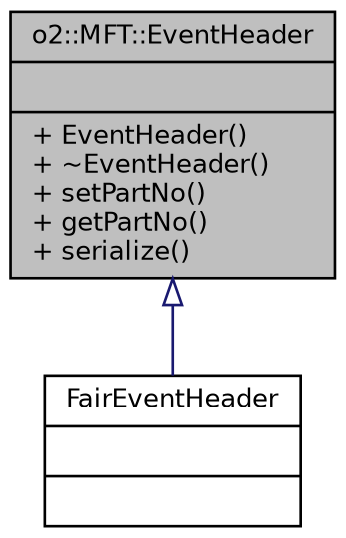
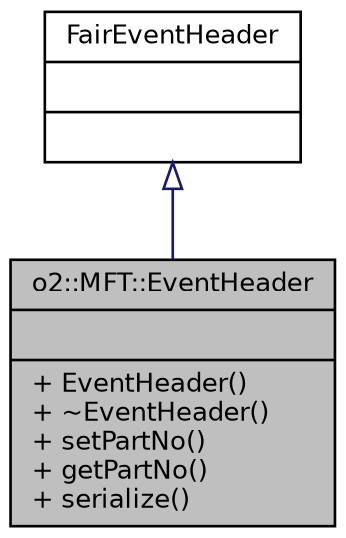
edge "FairEventHeader" -> "o2::MFT::EventHeader": reversed
